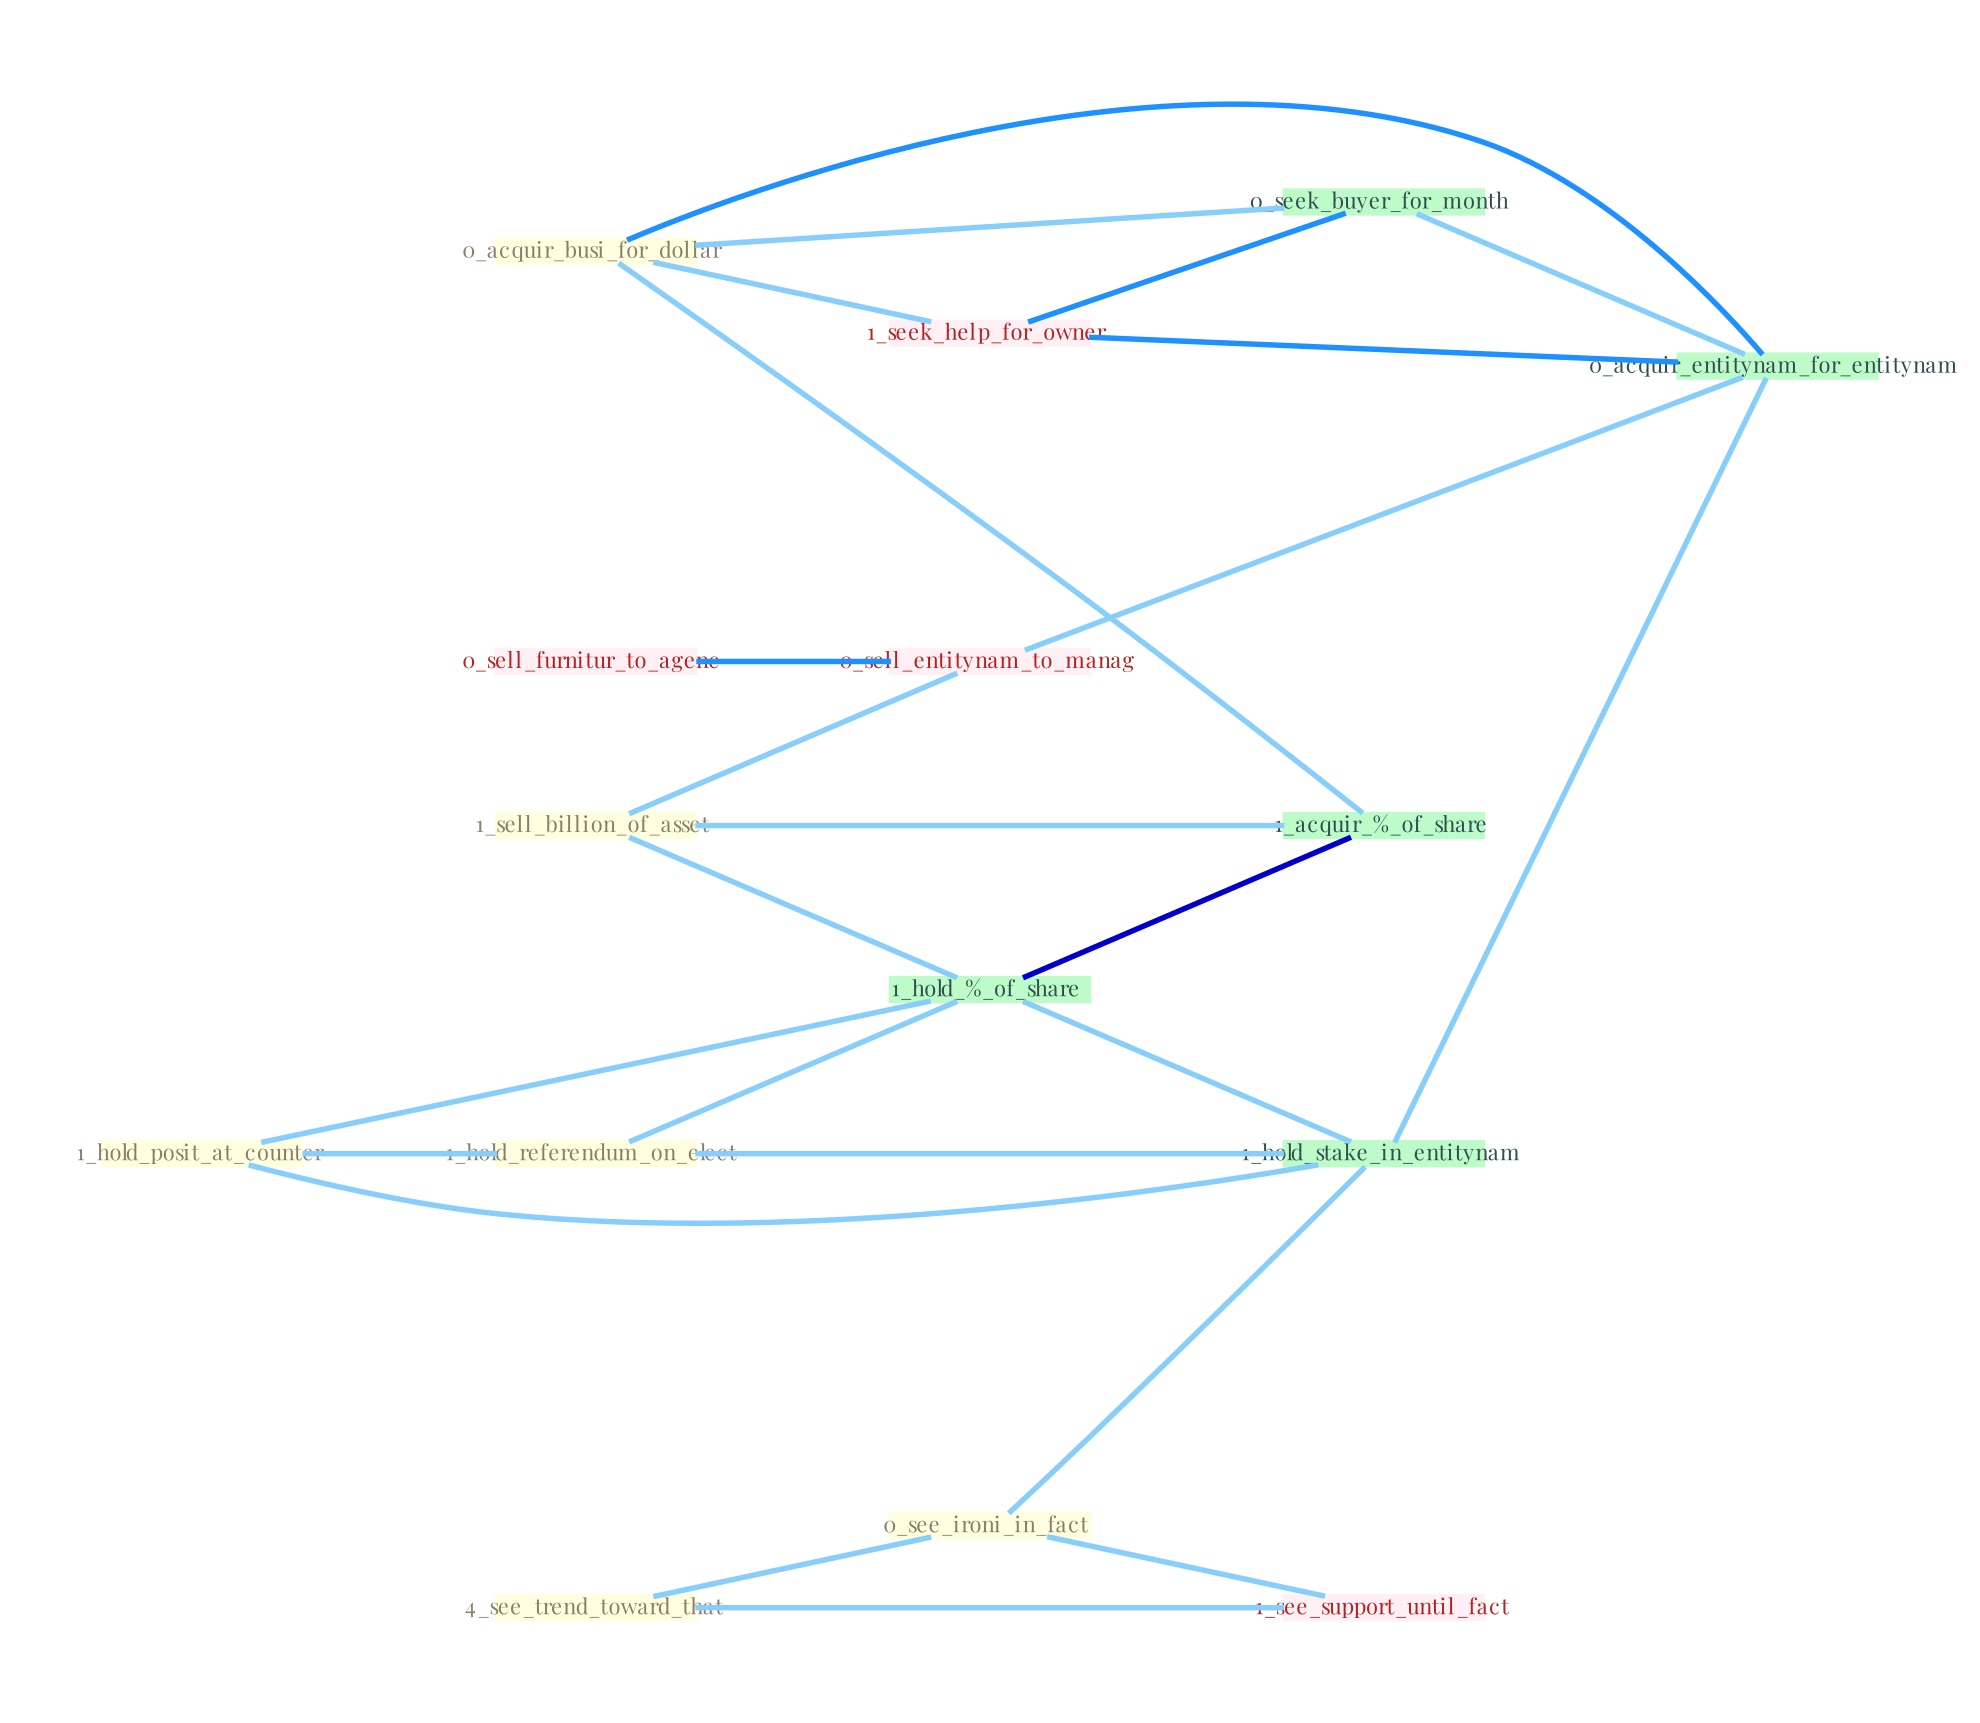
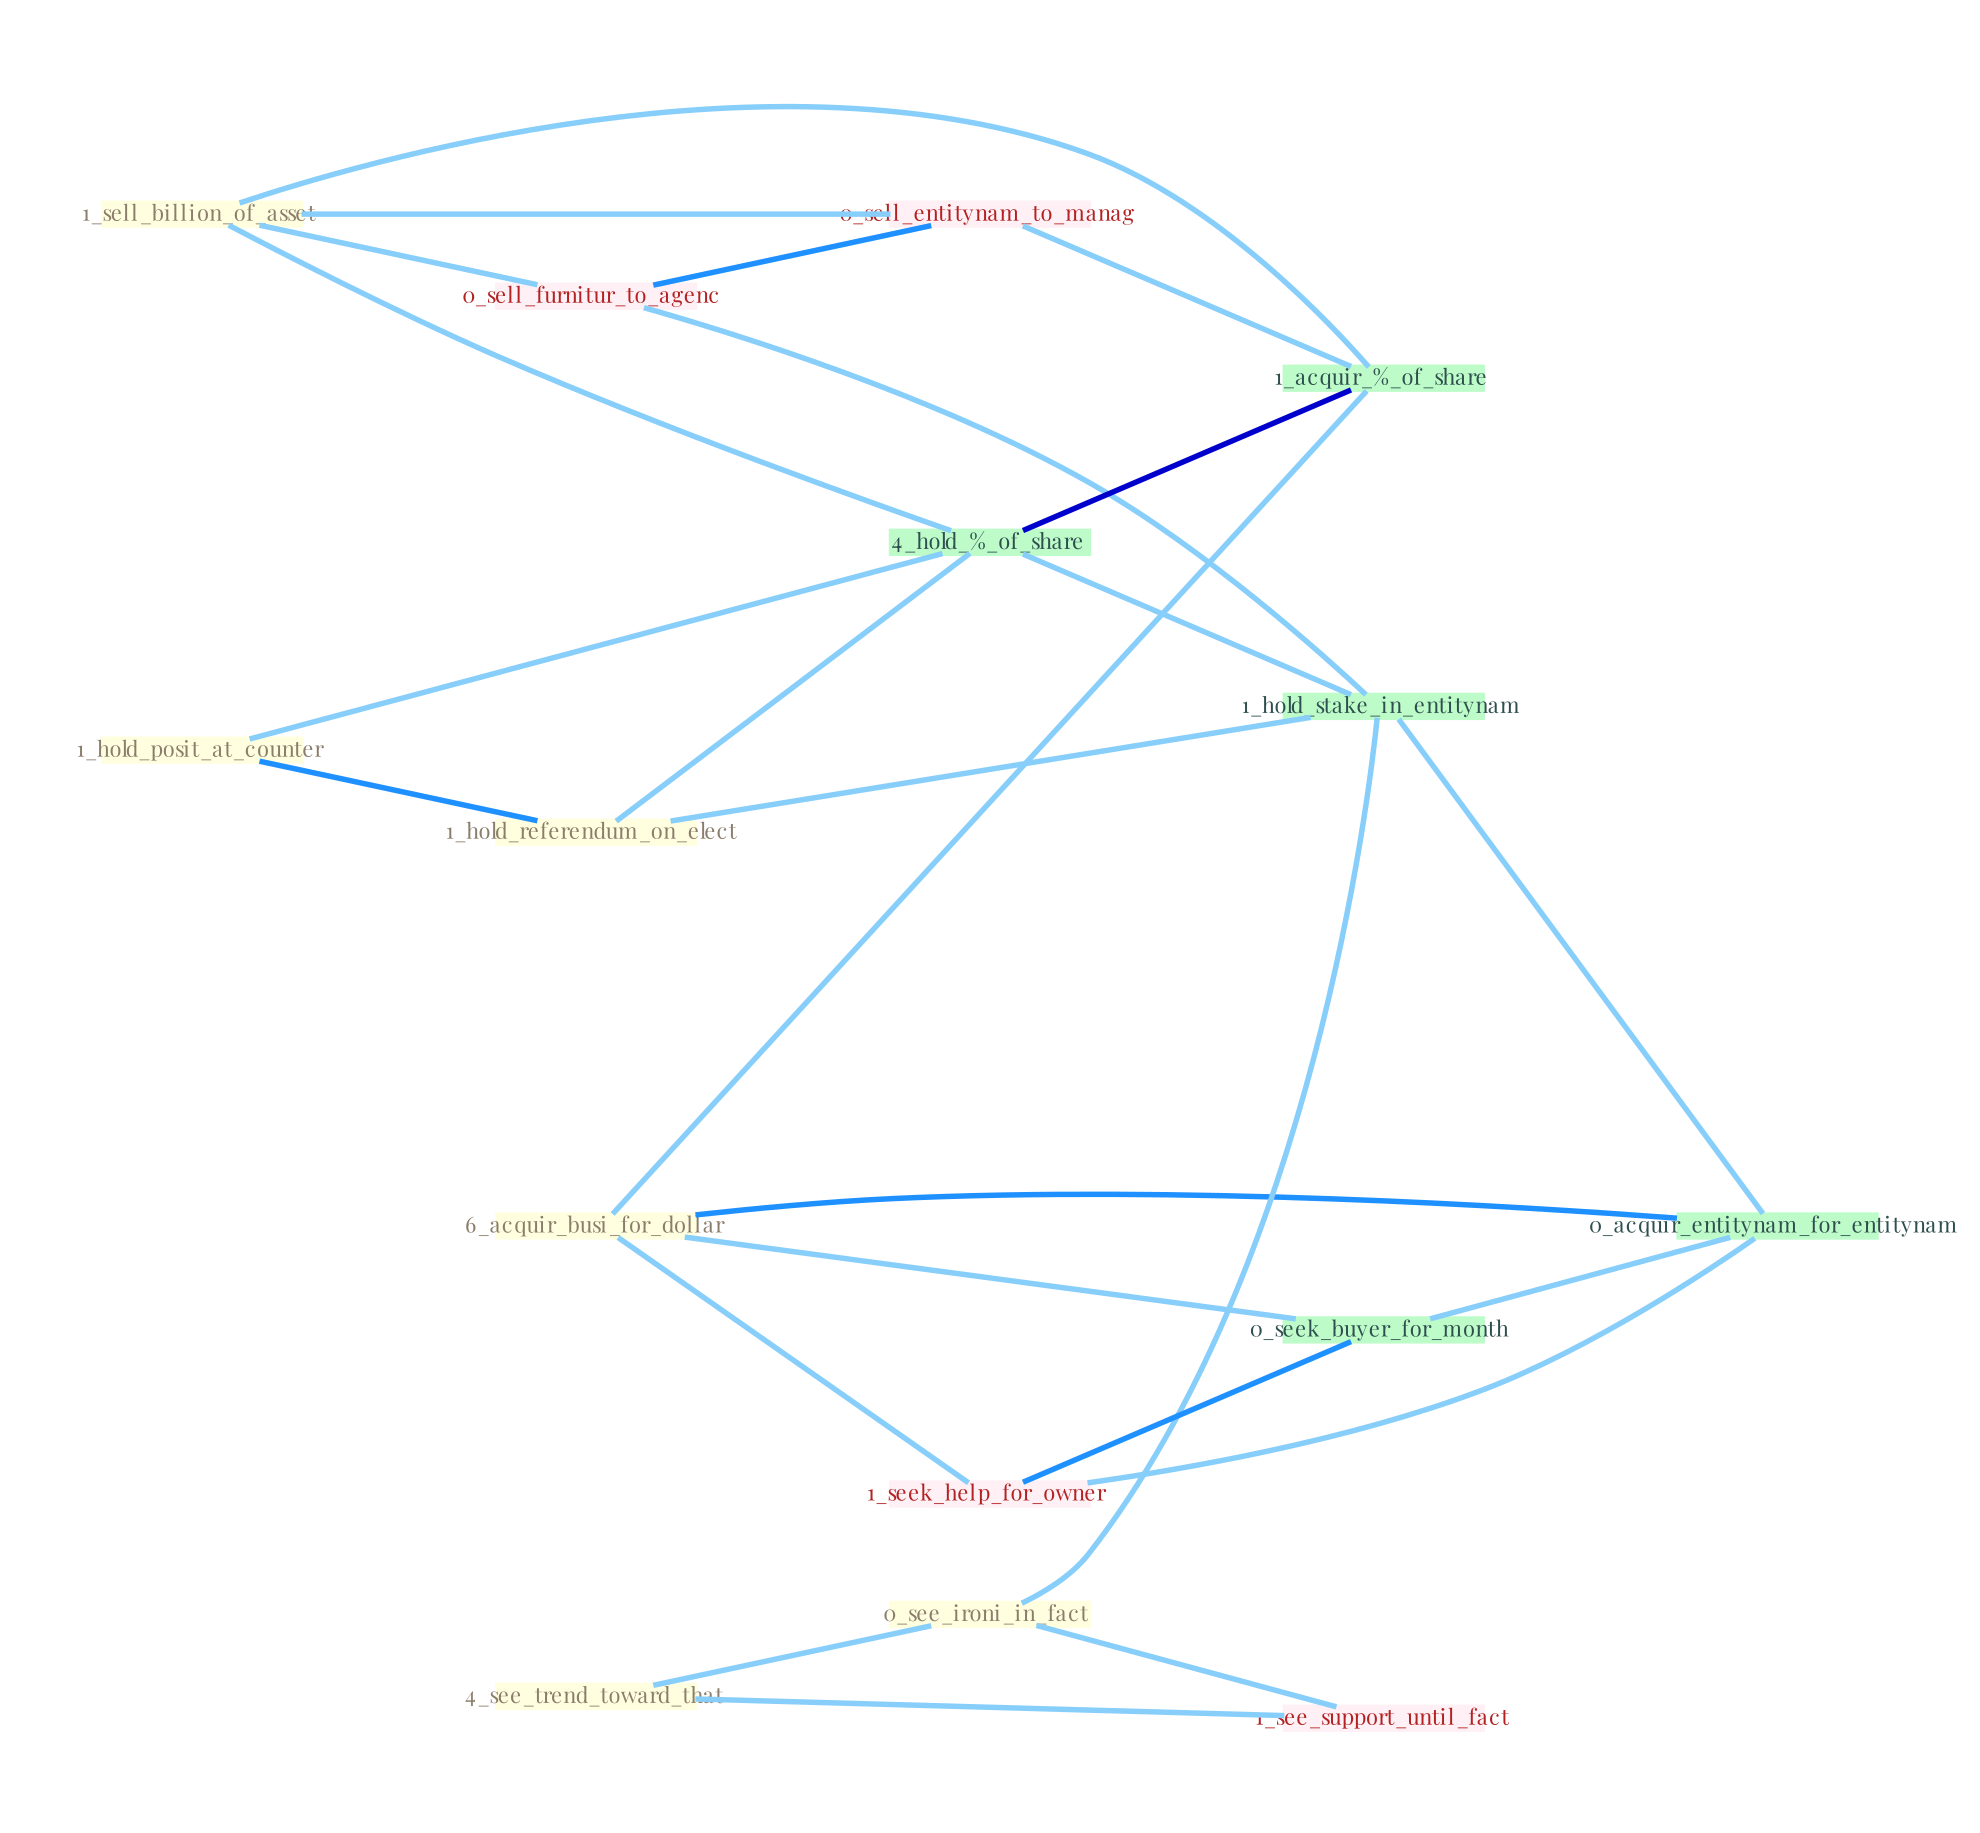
node "0_acquir_busi_for_dollar": label "0_acquir_busi_for_dollar" -> "6_acquir_busi_for_dollar"
edge "1_sell_billion_of_asset" -- "0_sell_furnitur_to_agenc": added
edge "1_seek_help_for_owner" -- "0_acquir_entitynam_for_entitynam": color #1e90ff -> #87cefa
edge "0_acquir_entitynam_for_entitynam" -- "0_sell_entitynam_to_manag": now "1_acquir_%_of_share" -- "0_sell_entitynam_to_manag"
node "1_hold_%_of_share": label "1_hold_%_of_share" -> "4_hold_%_of_share"
edge "1_hold_posit_at_counter" -- "1_hold_referendum_on_elect": color #87cefa -> #1e90ff
edge "1_hold_posit_at_counter" -- "1_hold_stake_in_entitynam": now "0_sell_furnitur_to_agenc" -- "1_hold_stake_in_entitynam"
